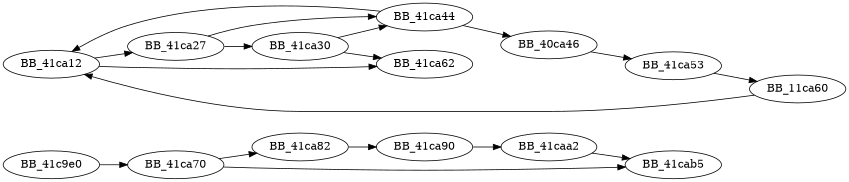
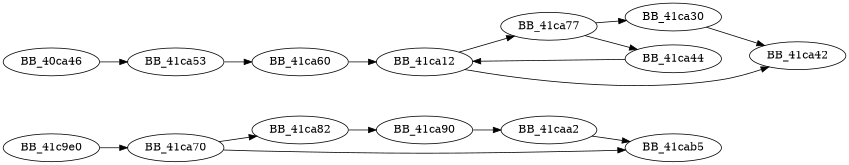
edge "BB_41ca44" -> "BB_40ca46": removed
edge "BB_41ca30" -> "BB_41ca44": removed
node "BB_41ca27": label "BB_41ca27" -> "BB_41ca77"
node "BB_41ca62": label "BB_41ca62" -> "BB_41ca42"
node "BB_11ca60": label "BB_11ca60" -> "BB_41ca60"
